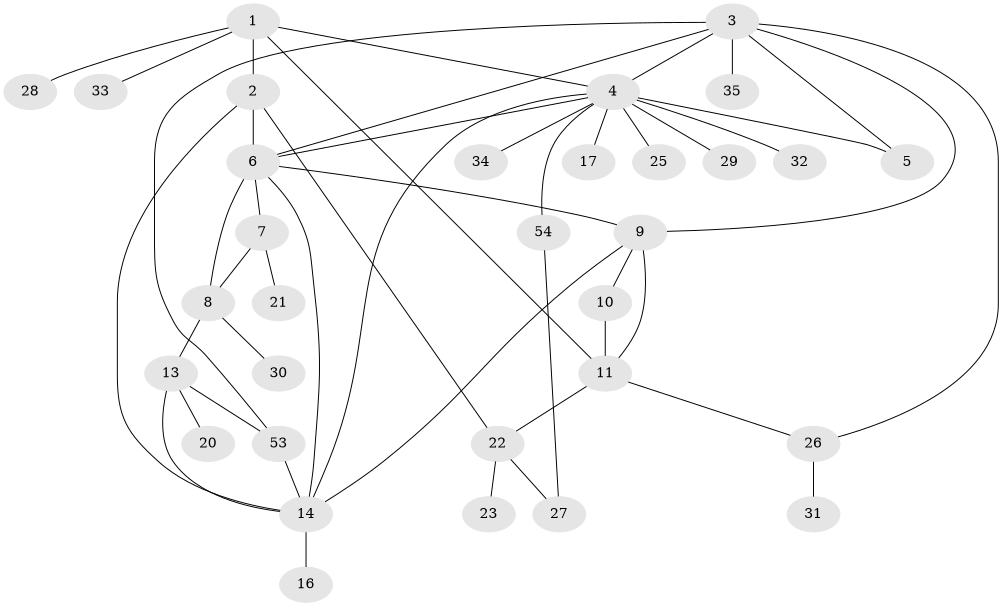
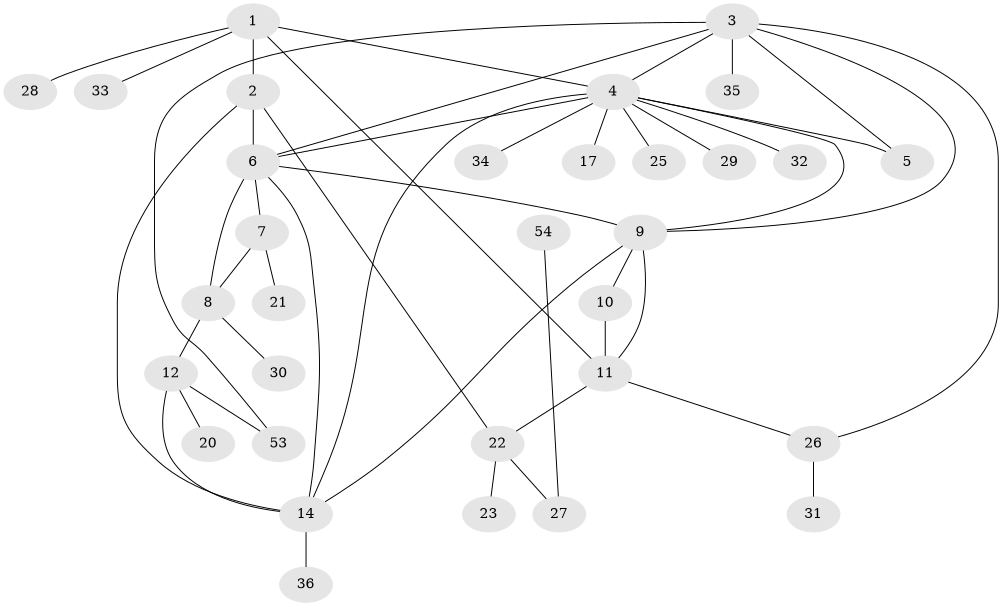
edge "4" -- "54": now "4" -- "9"
node "13": label "13" -> "12"
edge "53" -- "14": removed
node "16": label "16" -> "36"
